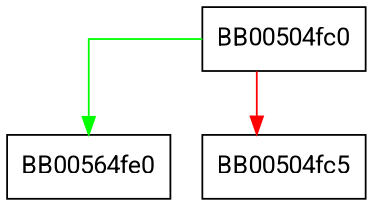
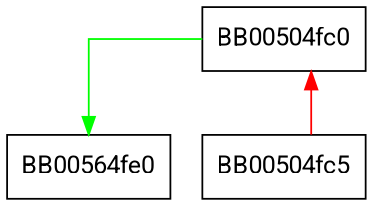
edge "BB00504fc0" -> "BB00504fc5": reversed
